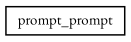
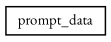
node "prompt_prompt": label "prompt_prompt" -> "prompt_data"
